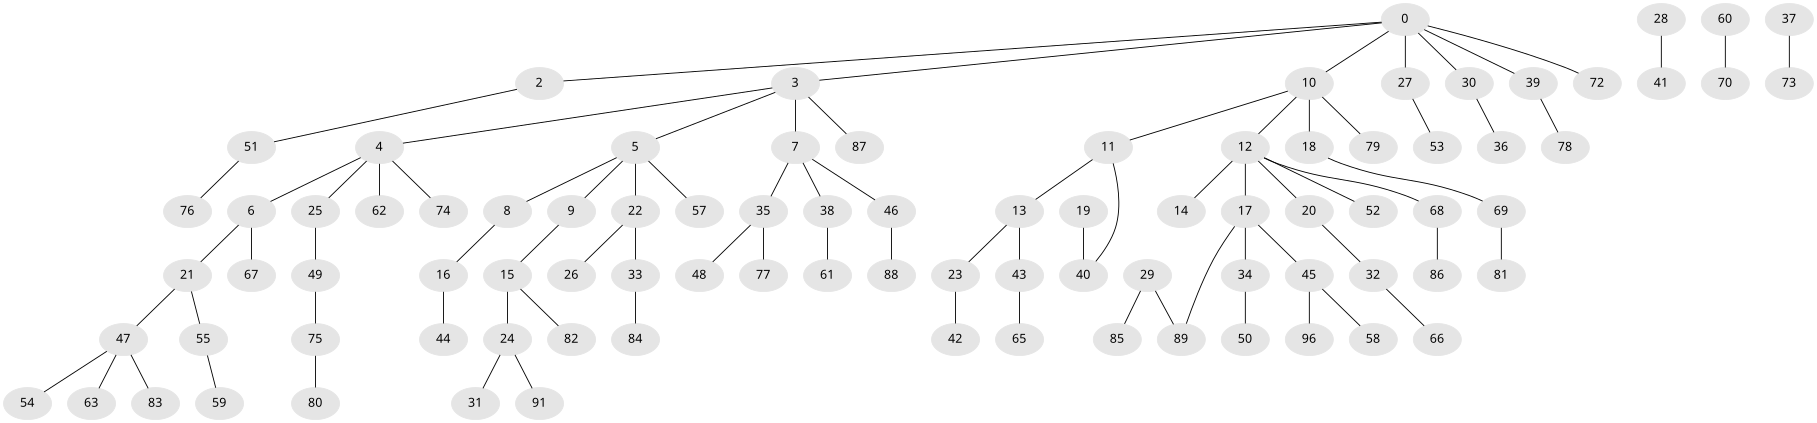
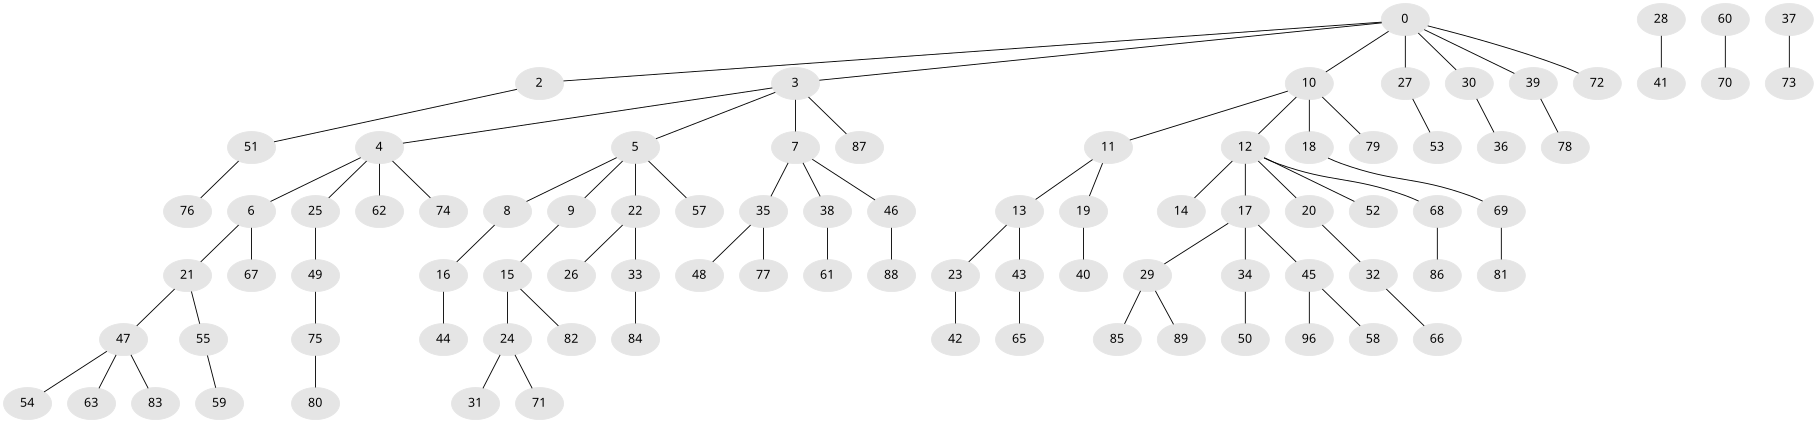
edge "11" -- "40": now "11" -- "19"
edge "17" -- "89": now "17" -- "29"
node "91": label "91" -> "71"
